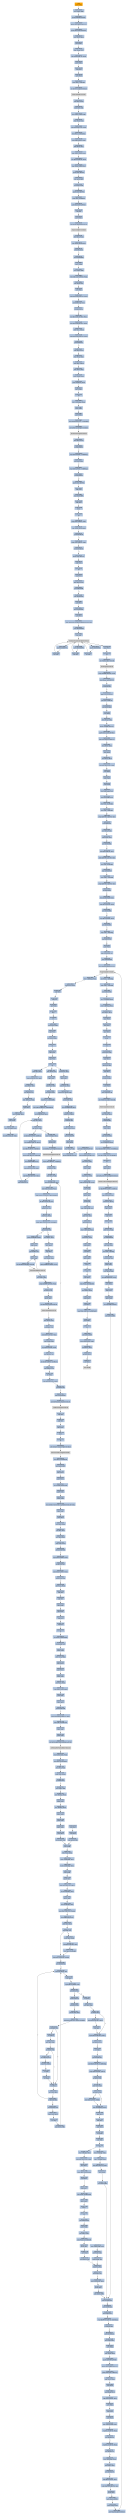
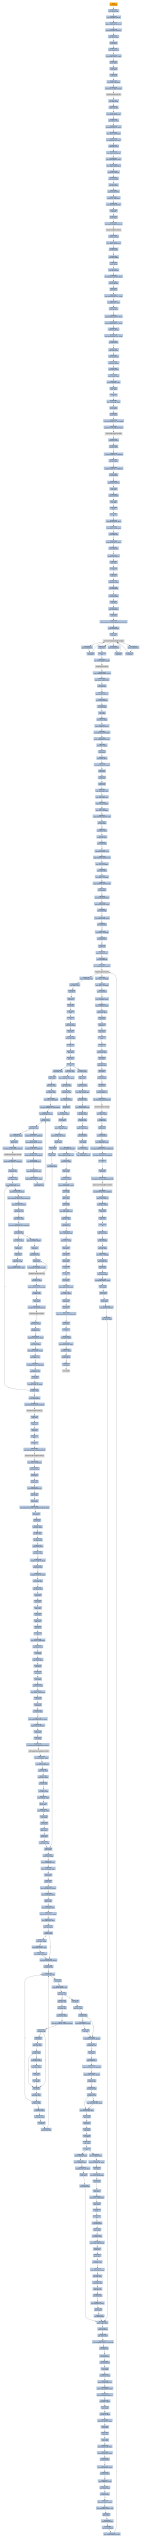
node "0x0041733c pushl %eax": added
edge "0x00417214 jne 0x0041721b" -> "0x00417225 cmpb %bl, %al": now "0x00417214 jne 0x0041721b" -> "0x0041721b movl 0x00423340, %esi"
